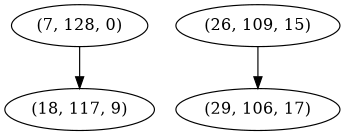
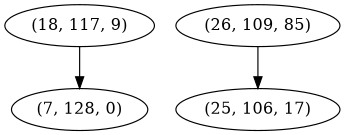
node "(26, 109, 15)": label "(26, 109, 15)" -> "(26, 109, 85)"
edge "(7, 128, 0)" -> "(18, 117, 9)": reversed
node "(29, 106, 17)": label "(29, 106, 17)" -> "(25, 106, 17)"
